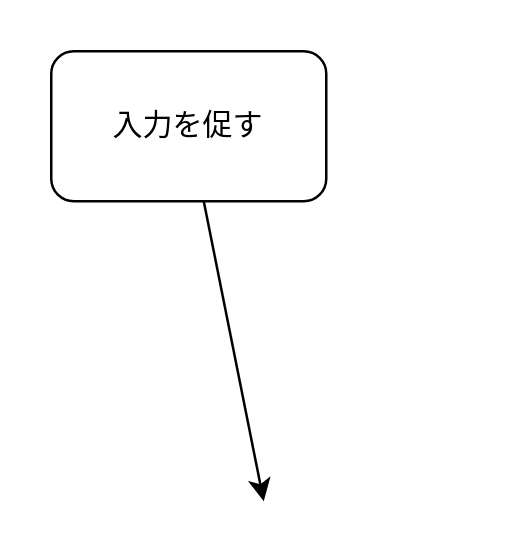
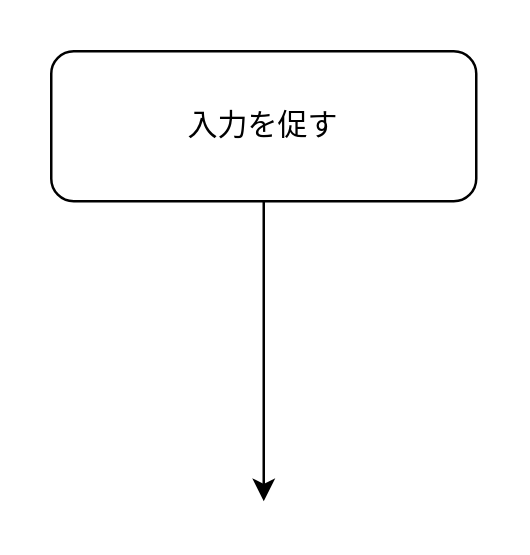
node "入力を促す": size 275x150 -> 425x150
